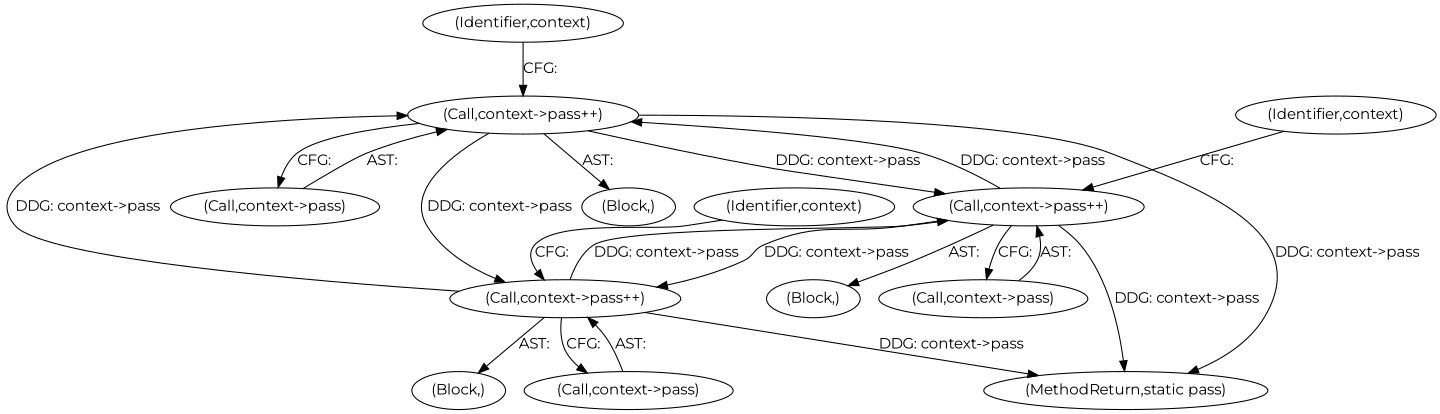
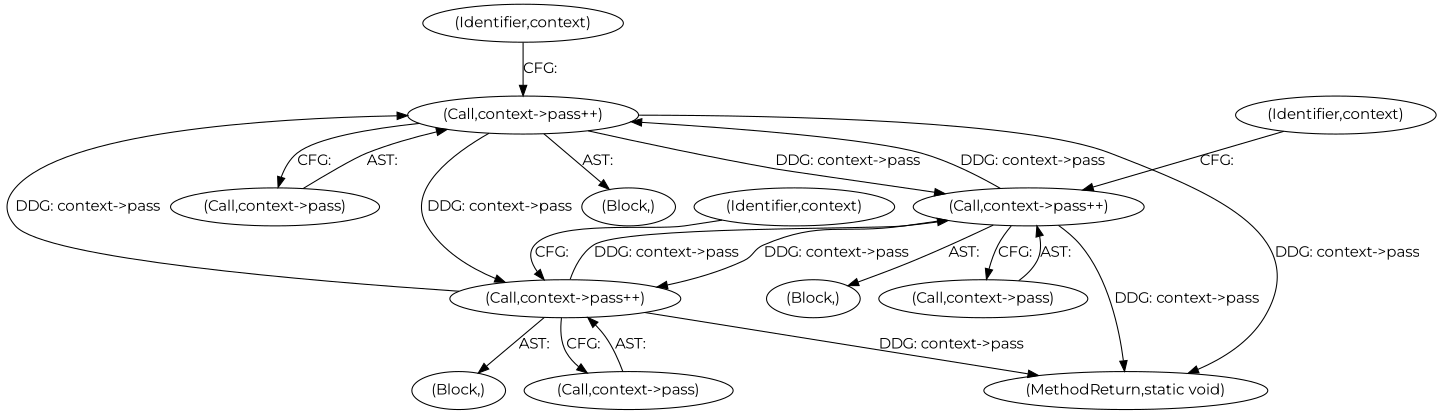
node "(MethodReturn,static pass)": label "(MethodReturn,static pass)" -> "(MethodReturn,static void)"
